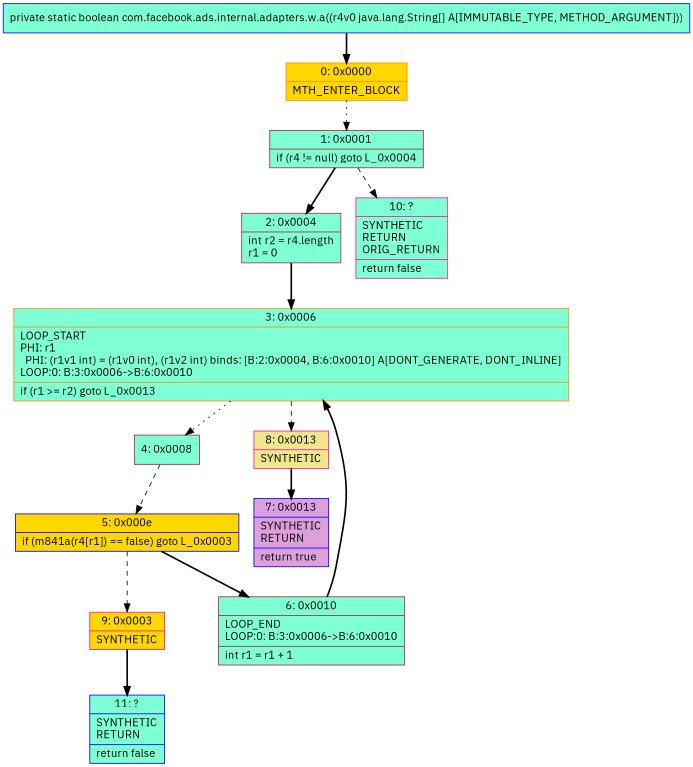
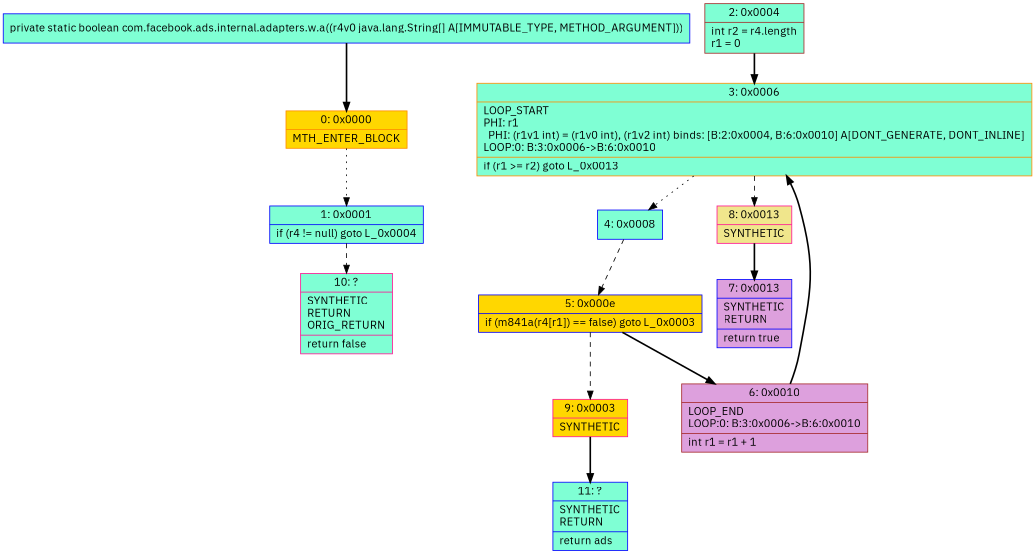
node "1: 0x0001": color brown -> blue
edge "1: 0x0001" -> "2: 0x0004": removed
node "4: 0x0008": color brown -> blue
node "6: 0x0010": fillcolor aquamarine -> plum
node "11: ?": text "return false" -> "return ads"
